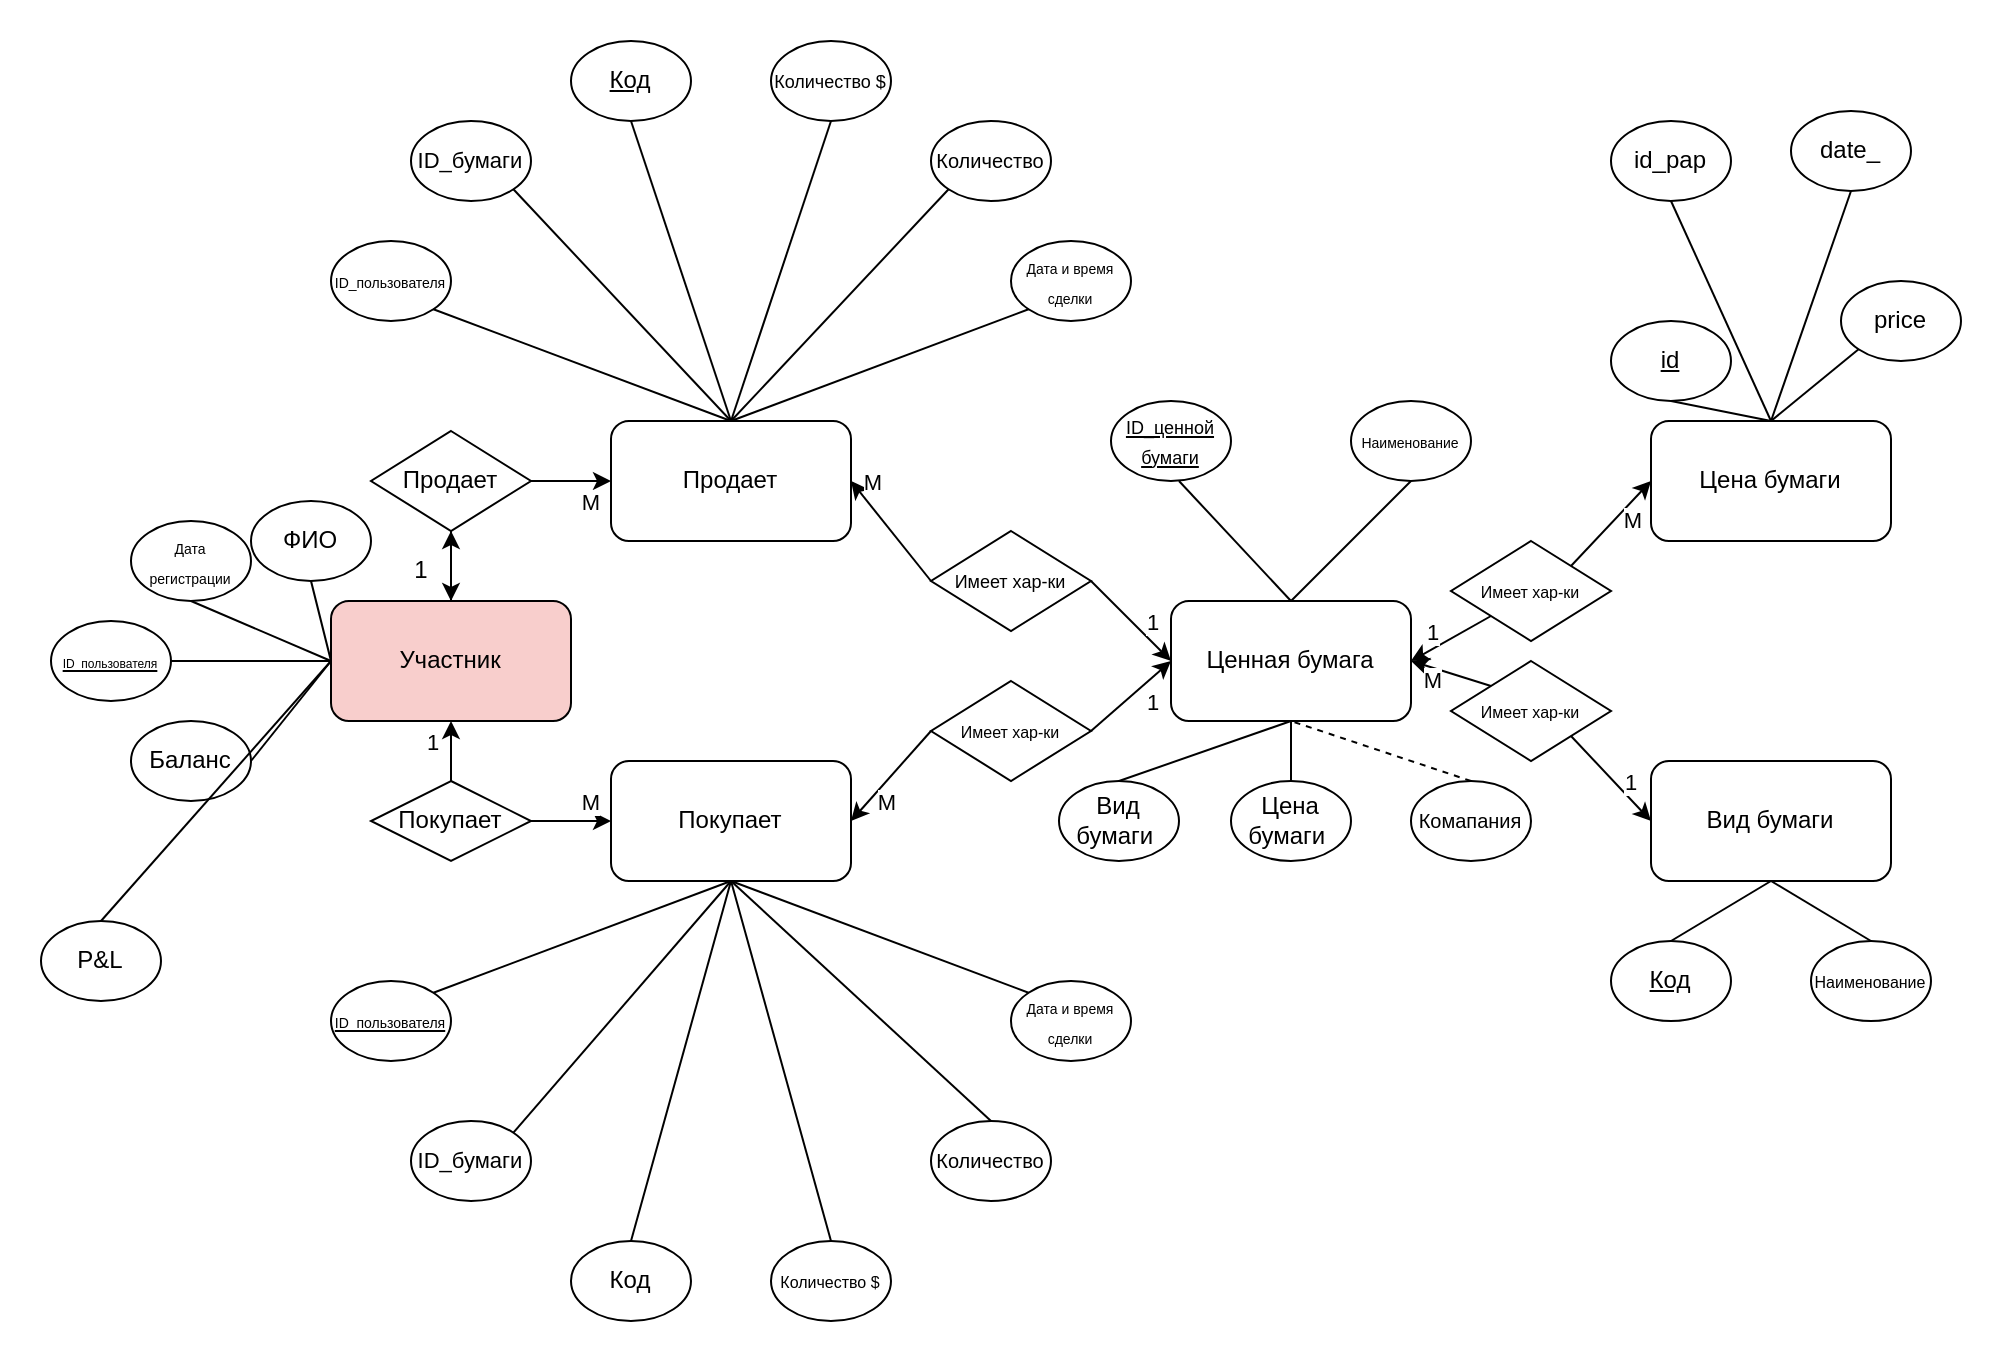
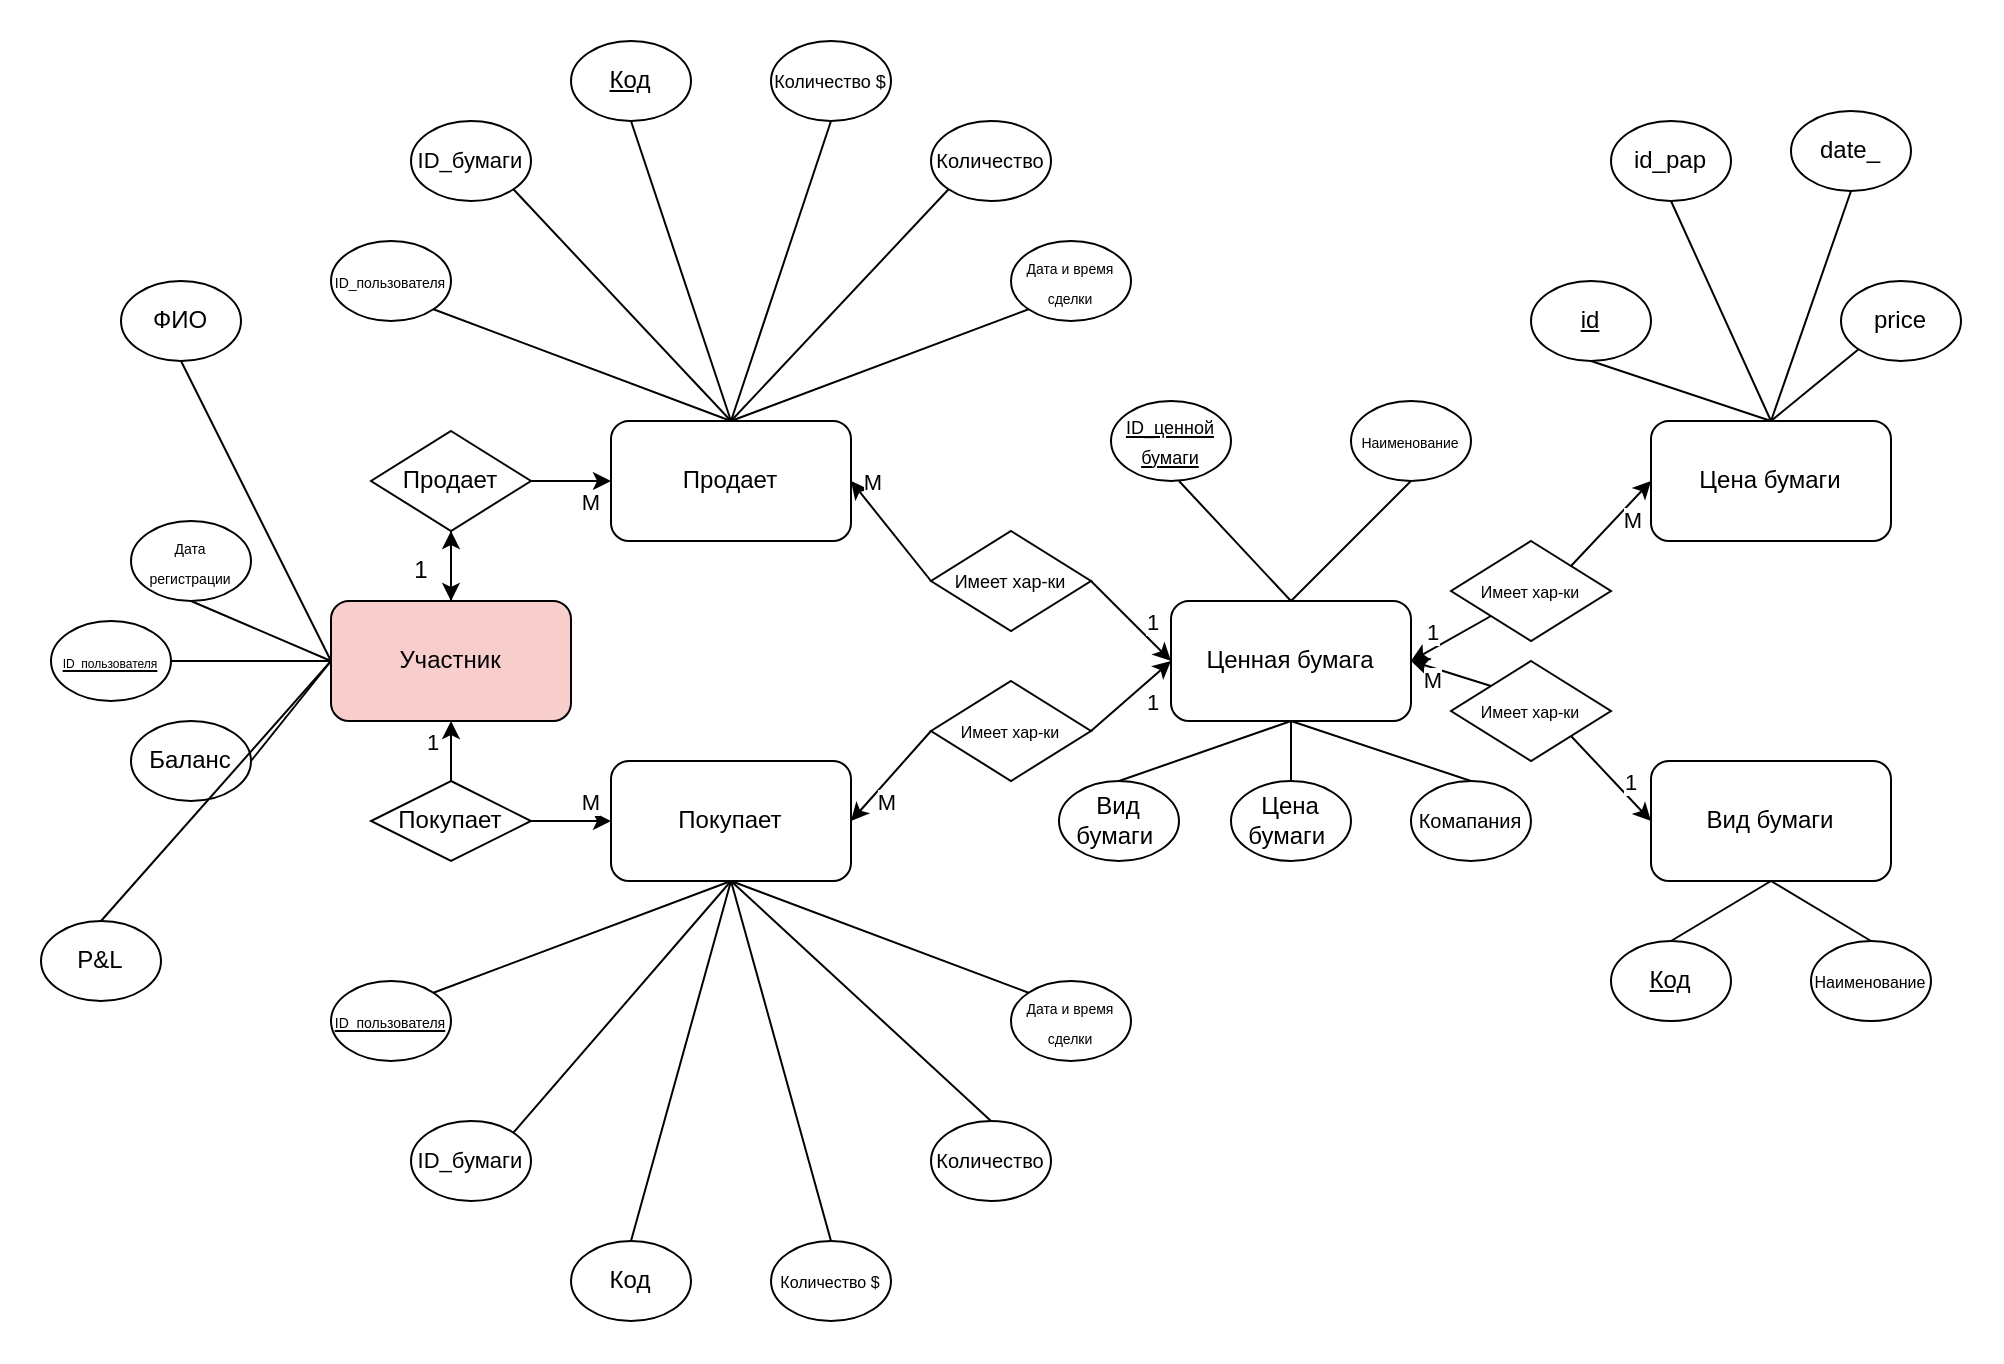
node "id": moved (1671, 361) -> (1591, 321)
node "ФИО": moved (311, 541) -> (181, 321)
edge "Ценная бумага" -- "Комапания": style dashed -> solid
